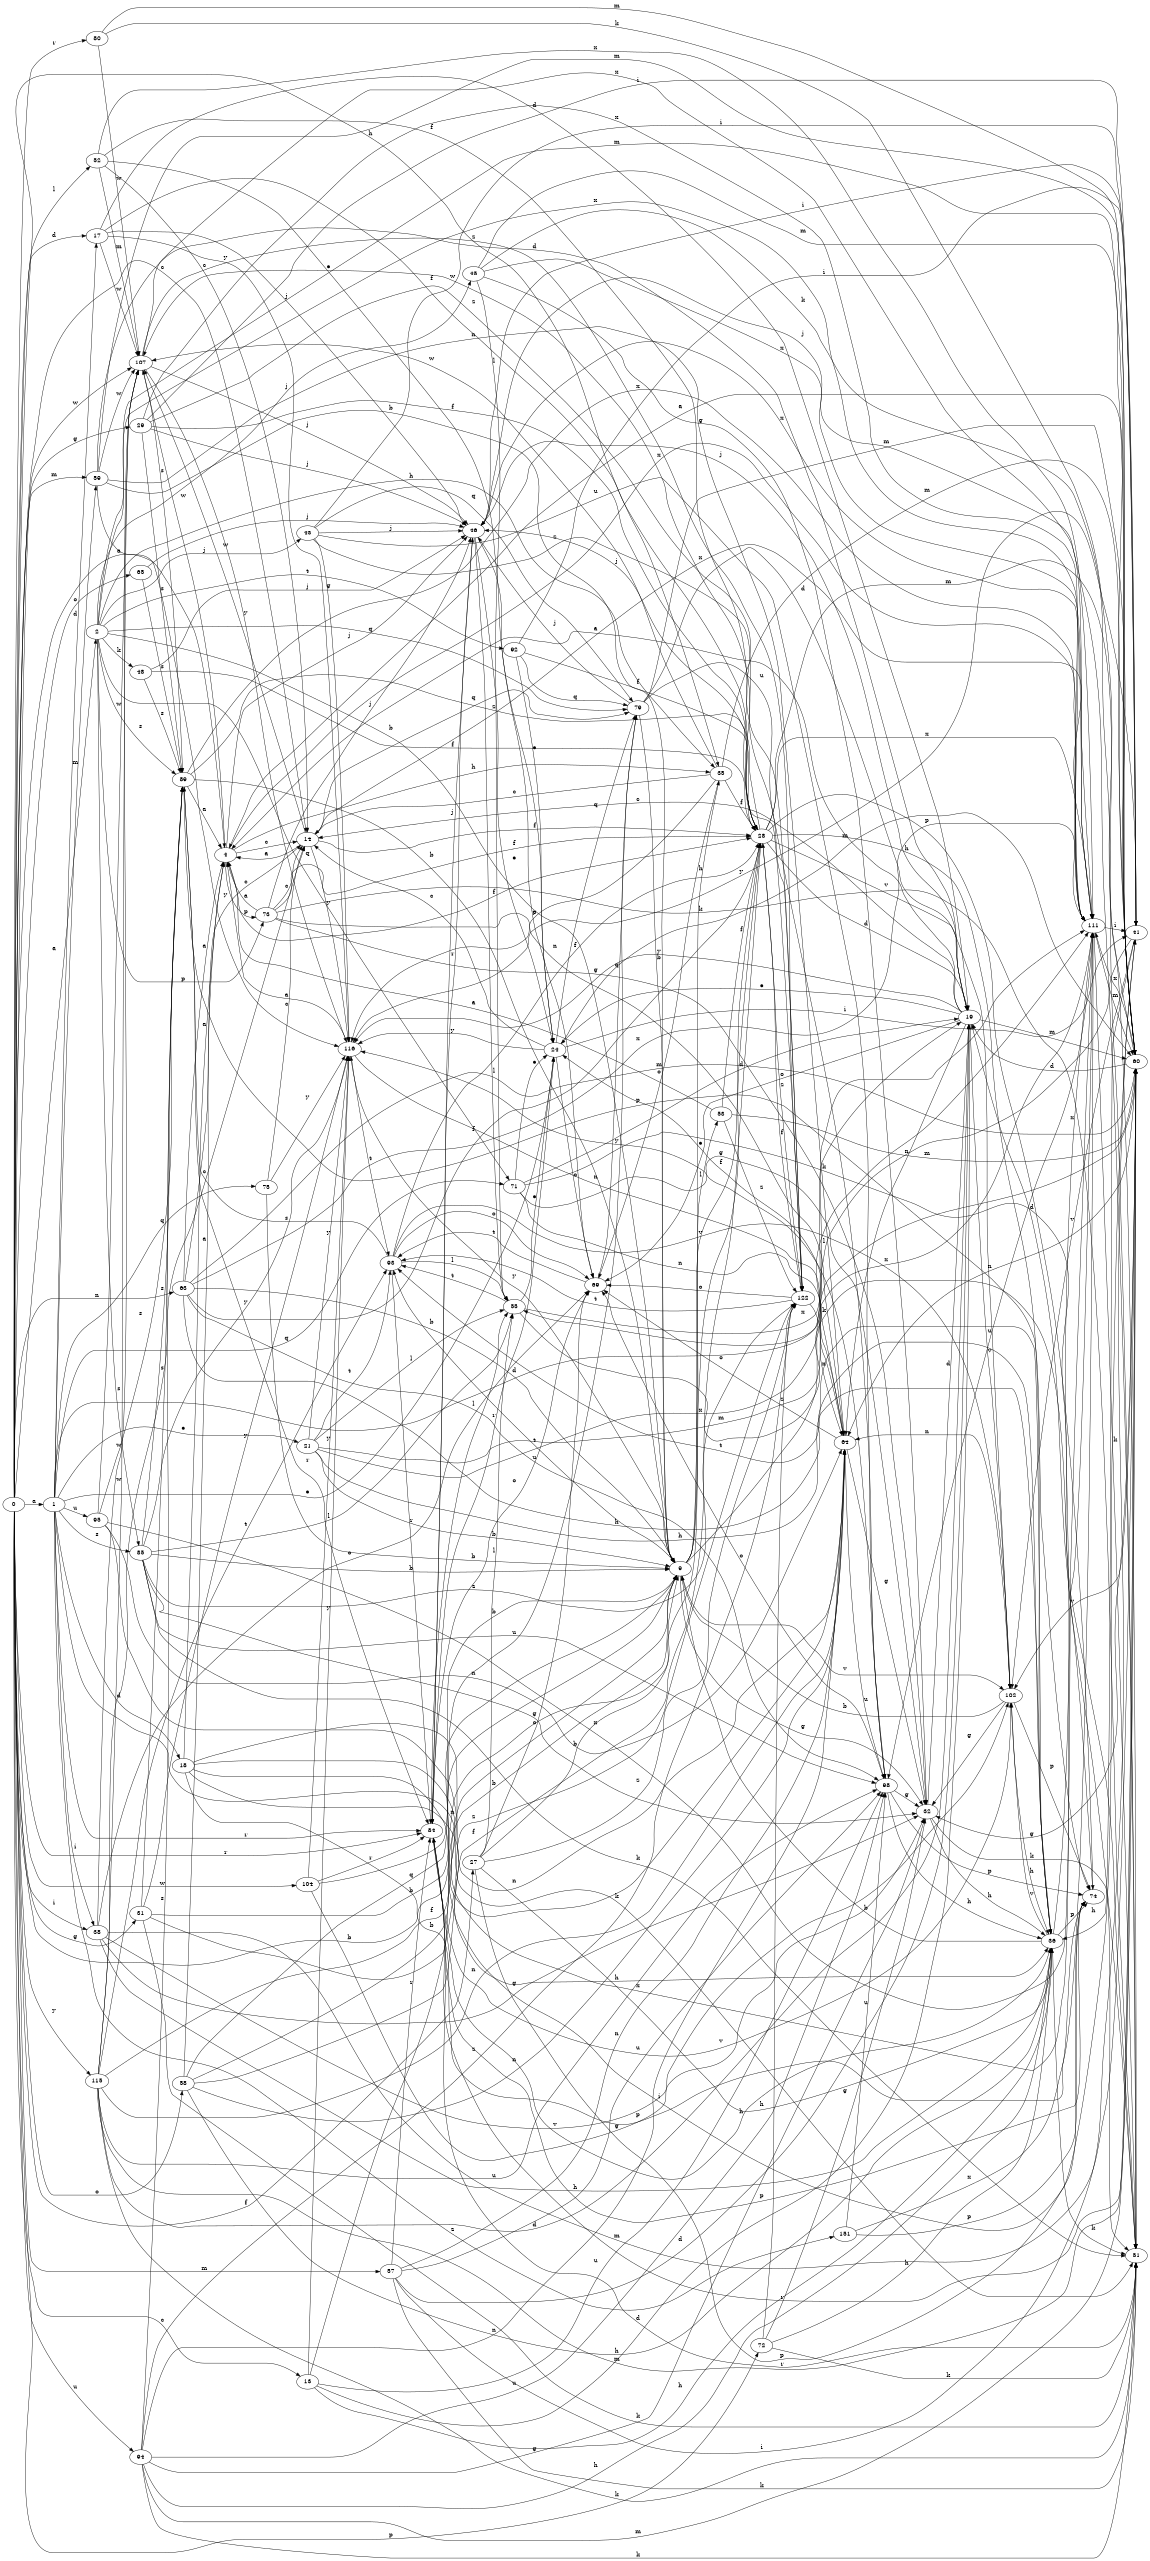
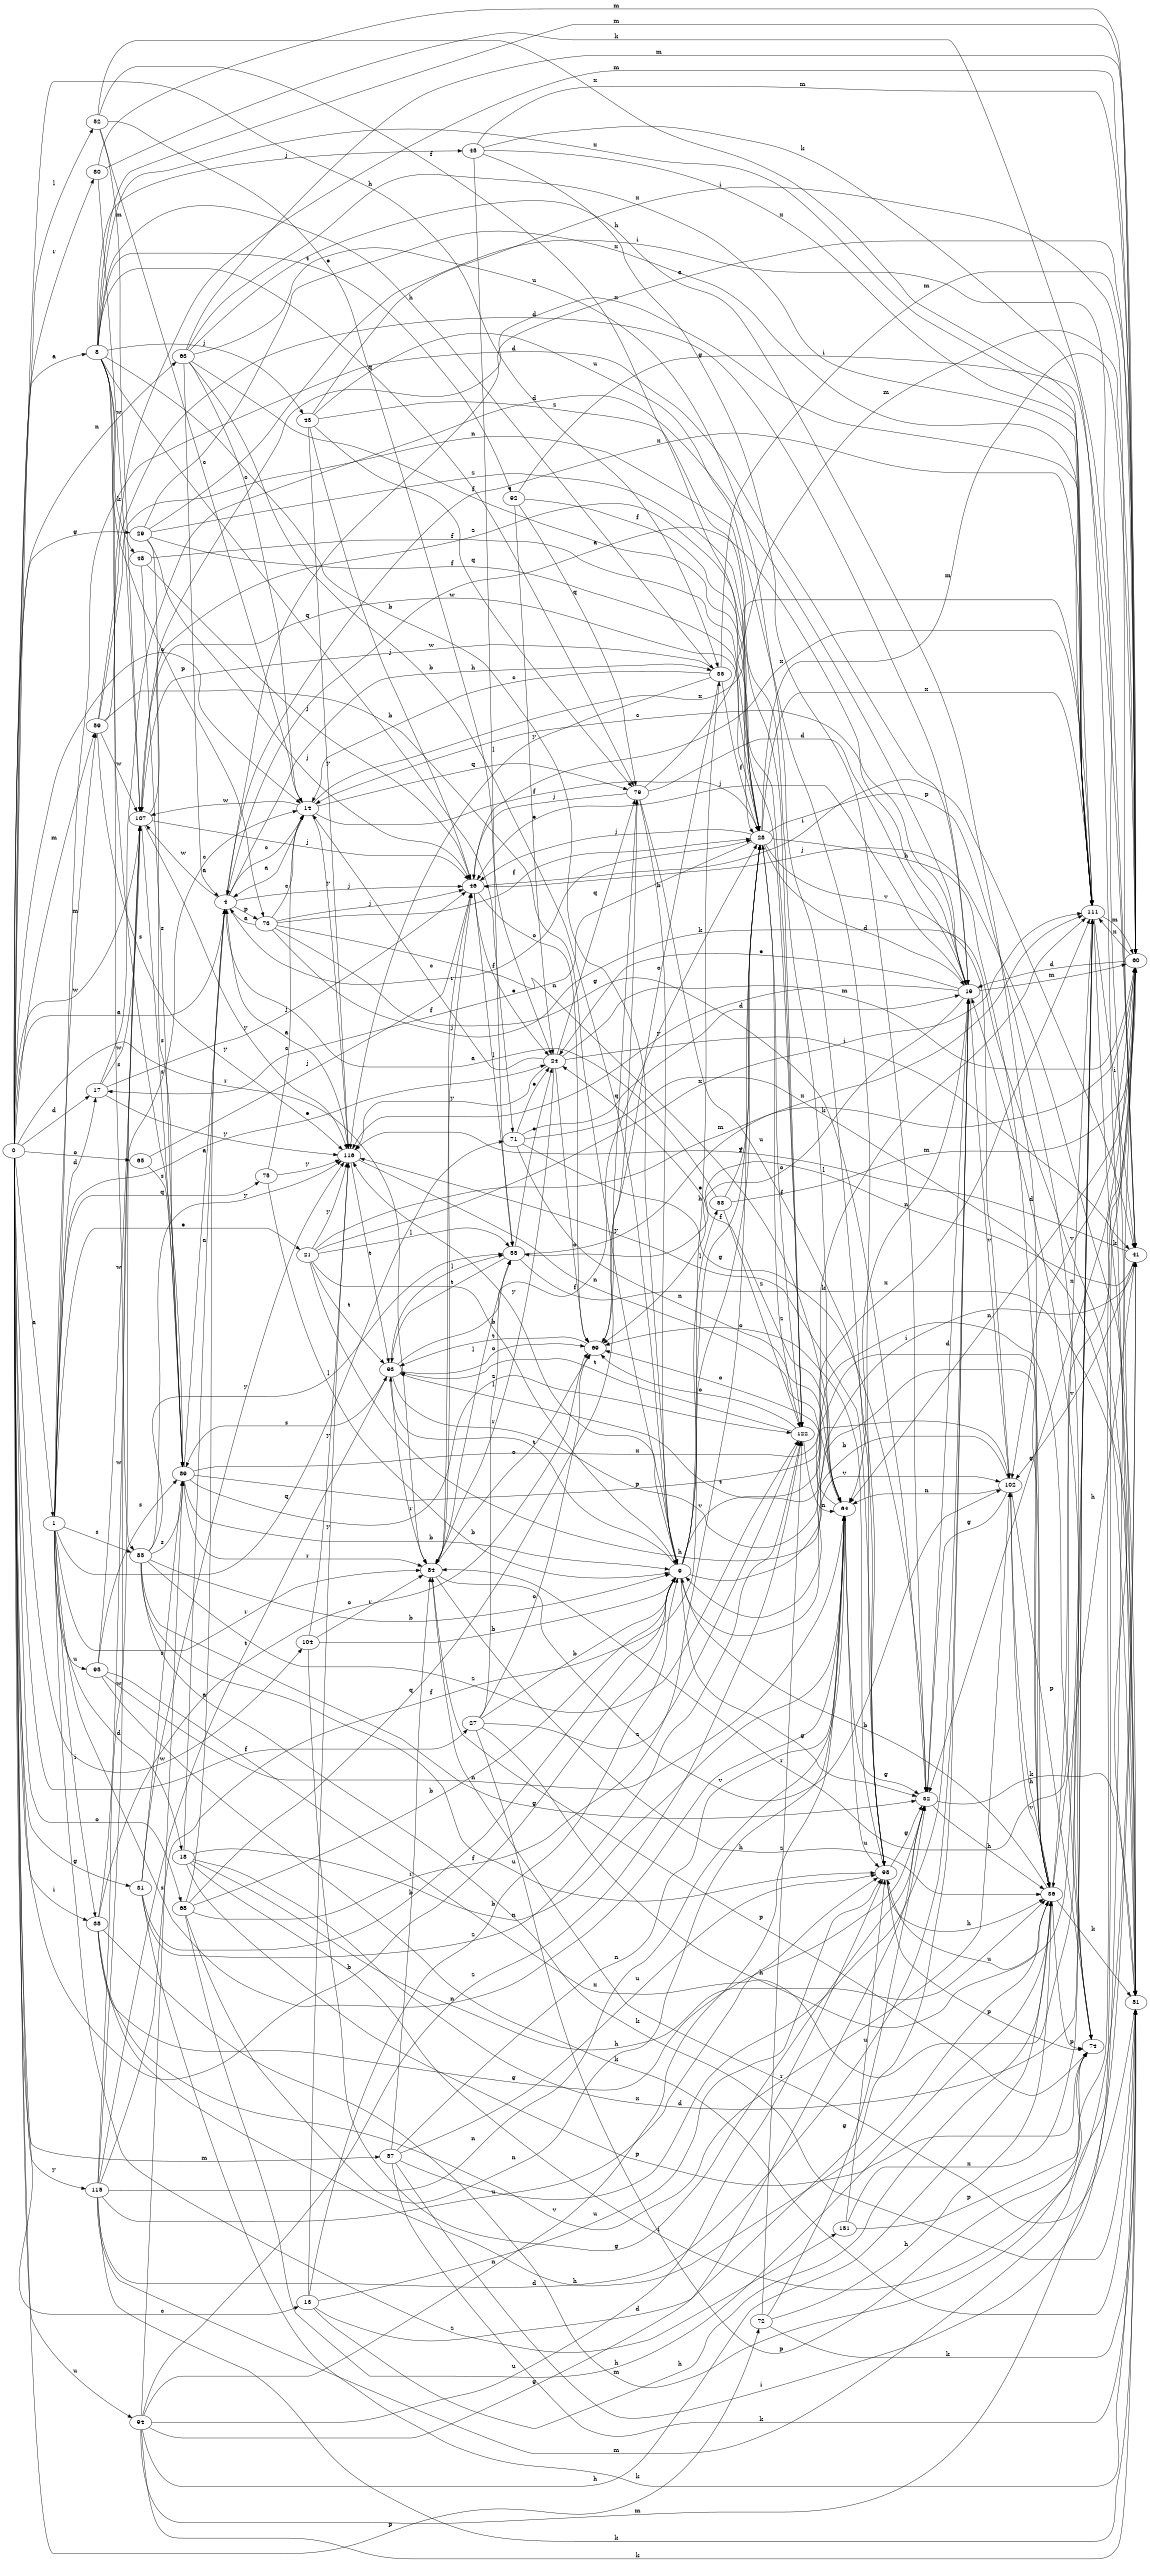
edge "17" -> "28": reversed
edge "43" -> "116": label "g" -> "y"
node "2": label "2" -> "8"
edge "9" -> "41": added, label "i"
node "58": label "58" -> "68"
